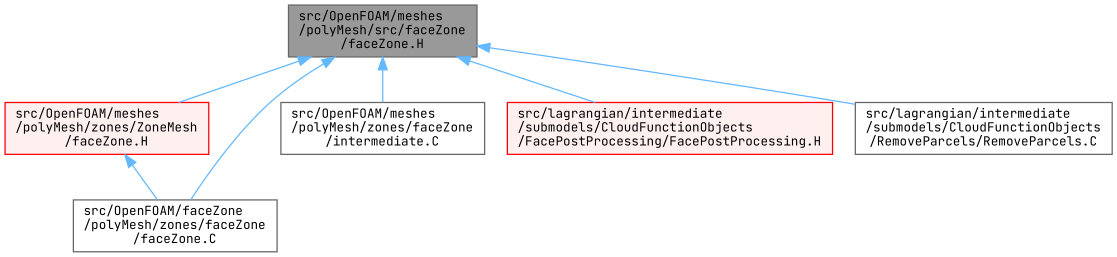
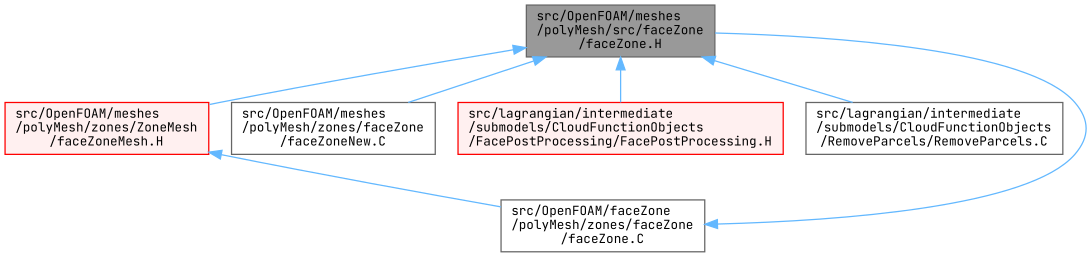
edge "src/OpenFOAM/faceZone /polyMesh/zones/faceZone /faceZone.C" -> "src/OpenFOAM/meshes /polyMesh/src/faceZone /faceZone.H": reversed
node "src/OpenFOAM/meshes /polyMesh/zones/ZoneMesh /faceZone.H": label "src/OpenFOAM/meshes /polyMesh/zones/ZoneMesh /faceZone.H" -> "src/OpenFOAM/meshes /polyMesh/zones/ZoneMesh /faceZoneMesh.H"
node "src/OpenFOAM/meshes /polyMesh/zones/faceZone /intermediate.C": label "src/OpenFOAM/meshes /polyMesh/zones/faceZone /intermediate.C" -> "src/OpenFOAM/meshes /polyMesh/zones/faceZone /faceZoneNew.C"
